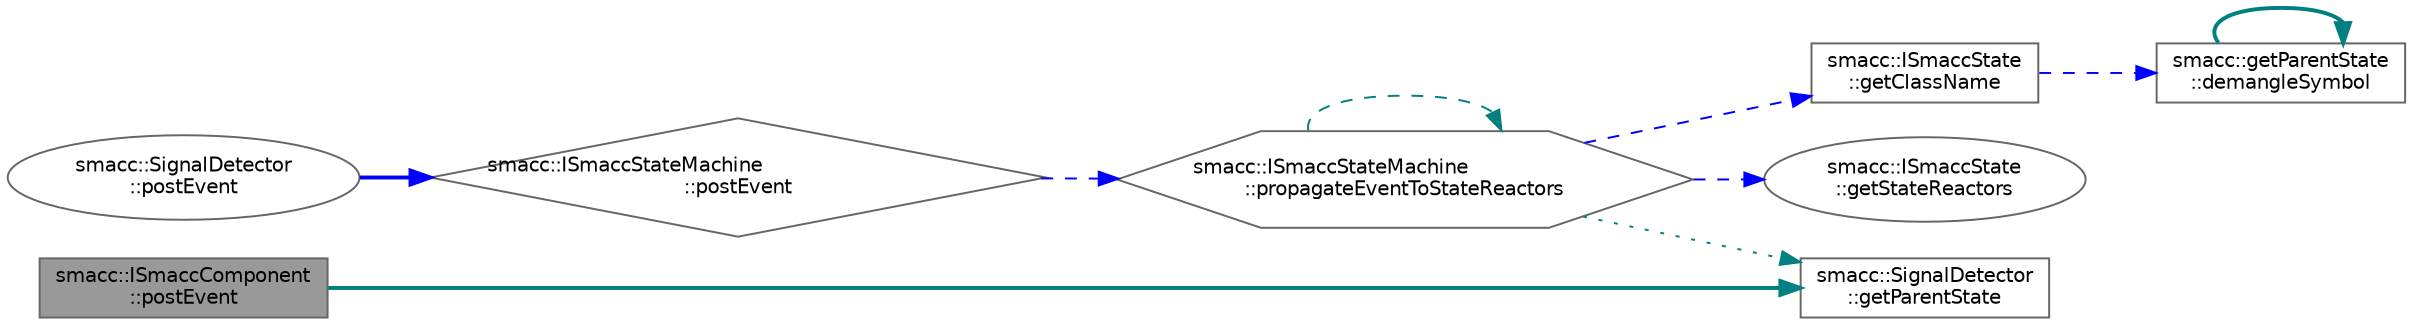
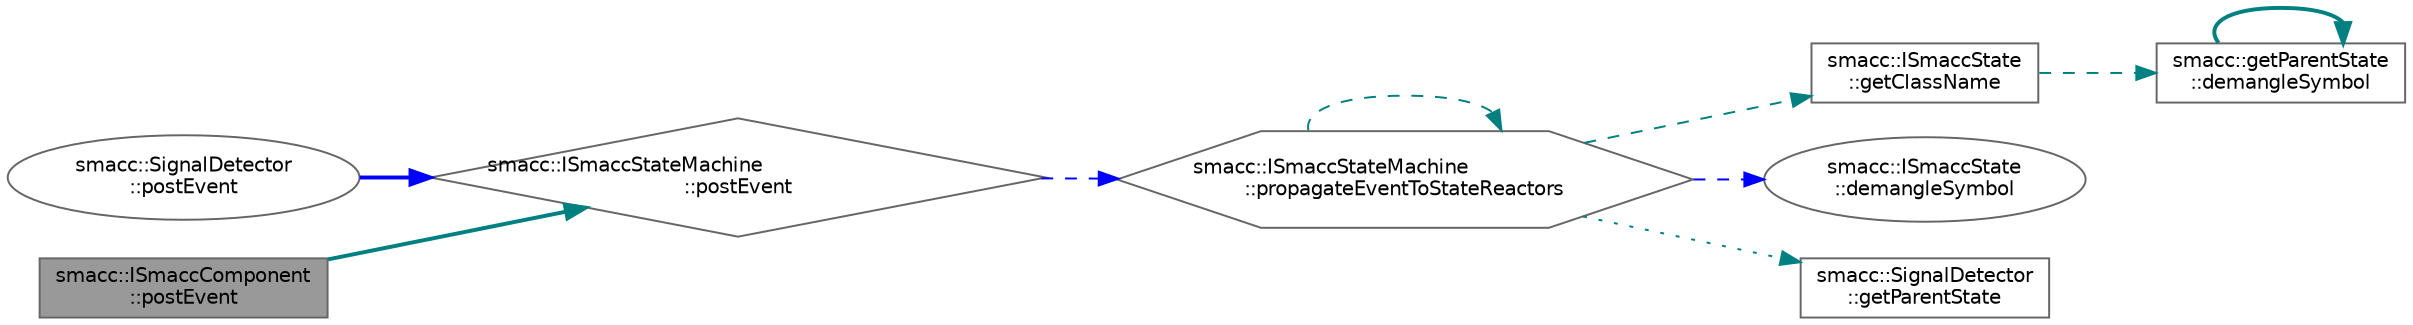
edge "smacc::ISmaccState ::getClassName" -> "smacc::getParentState ::demangleSymbol": color blue -> teal
edge "smacc::ISmaccStateMachine ::propagateEventToStateReactors" -> "smacc::ISmaccState ::getClassName": color blue -> teal
node "smacc::ISmaccState ::getStateReactors": label "smacc::ISmaccState ::getStateReactors" -> "smacc::ISmaccState ::demangleSymbol"
edge "smacc::ISmaccComponent ::postEvent" -> "smacc::SignalDetector ::getParentState": now "smacc::ISmaccComponent ::postEvent" -> "smacc::ISmaccStateMachine ::postEvent"
